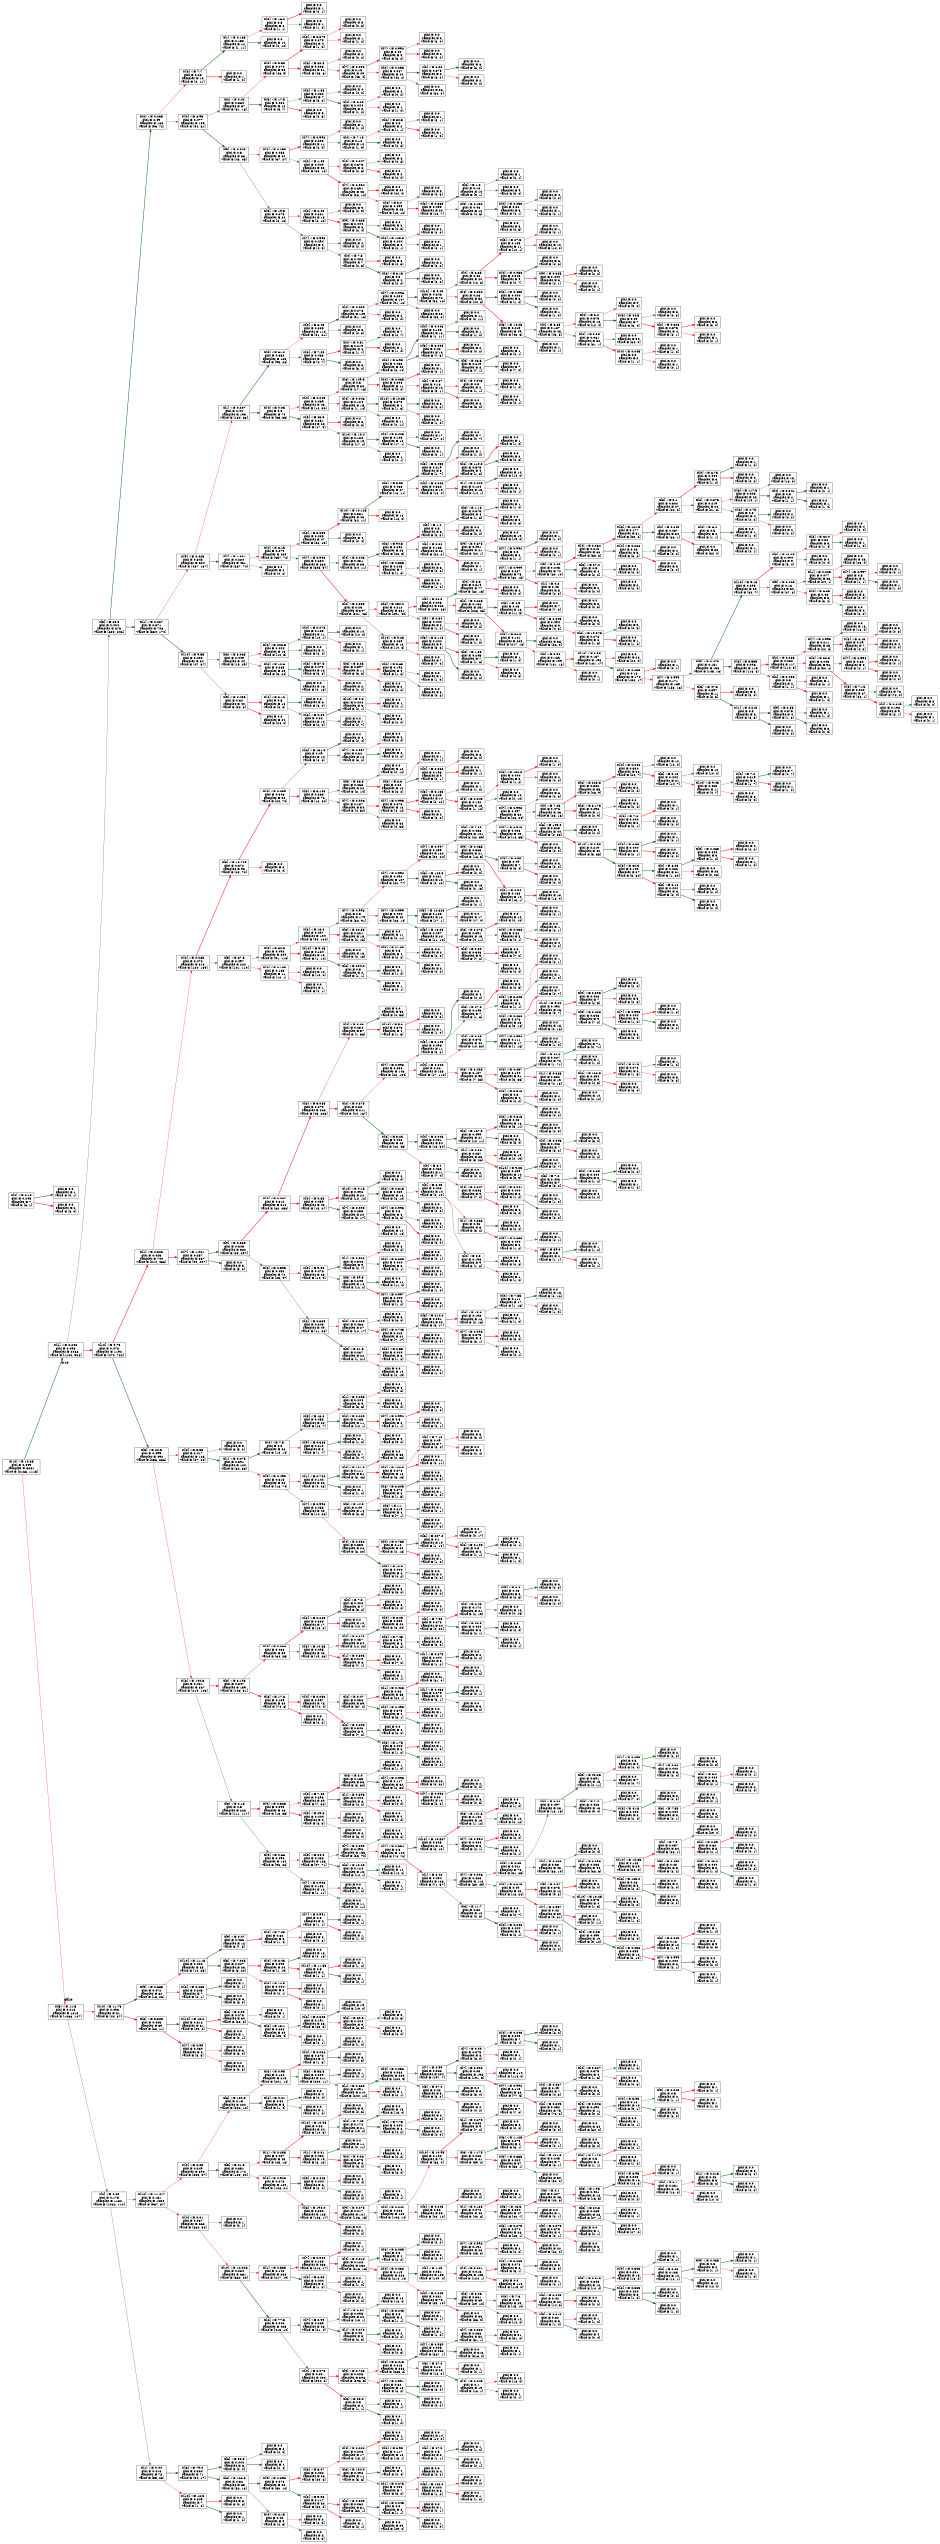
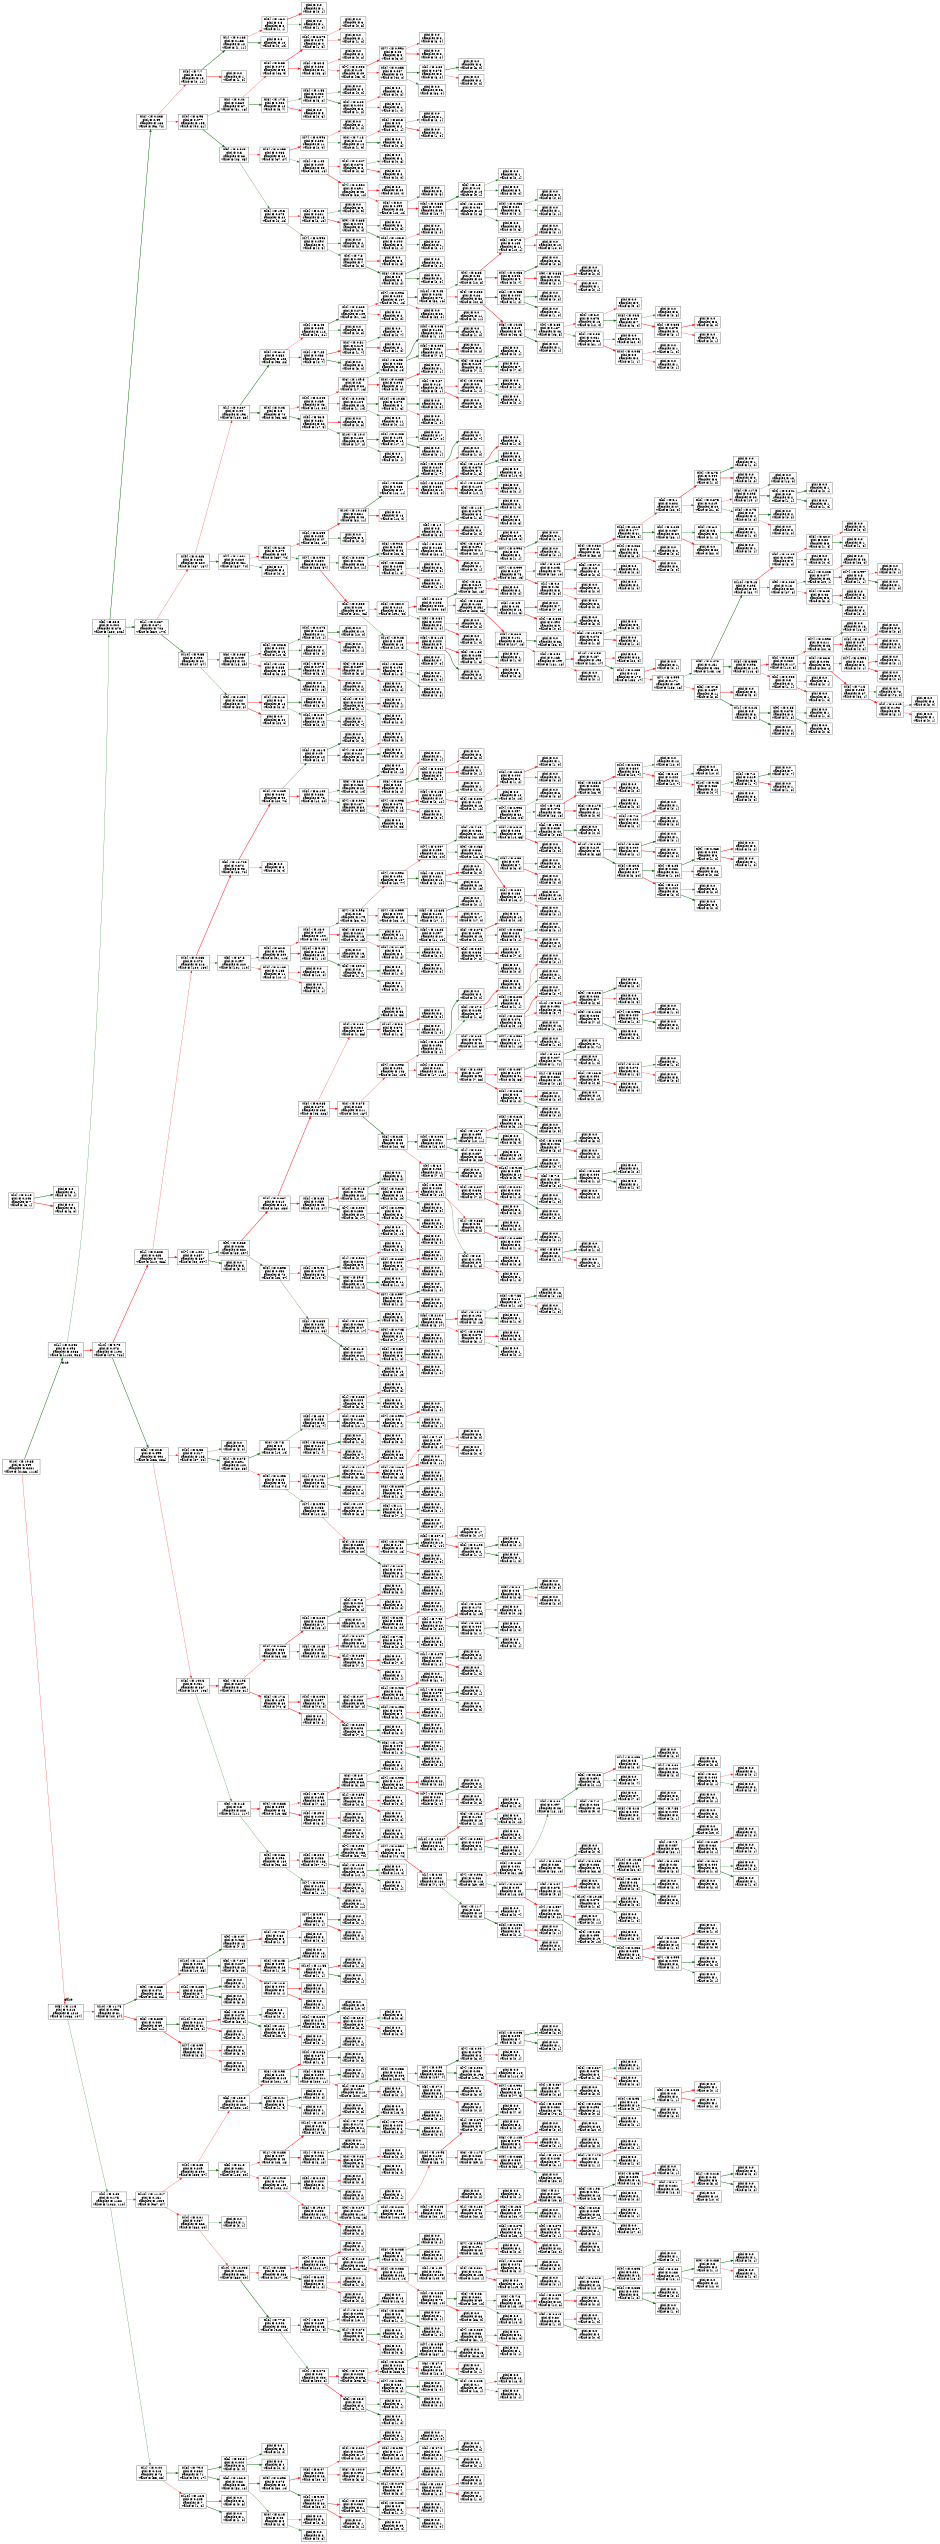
edge "X[5] <= 40.25 gini = 0.391 samples = 15 value = [4, 11]" -> "X[1] <= 0.295 gini = 0.5 samples = 8 value = [4, 4]": style solid -> bold
